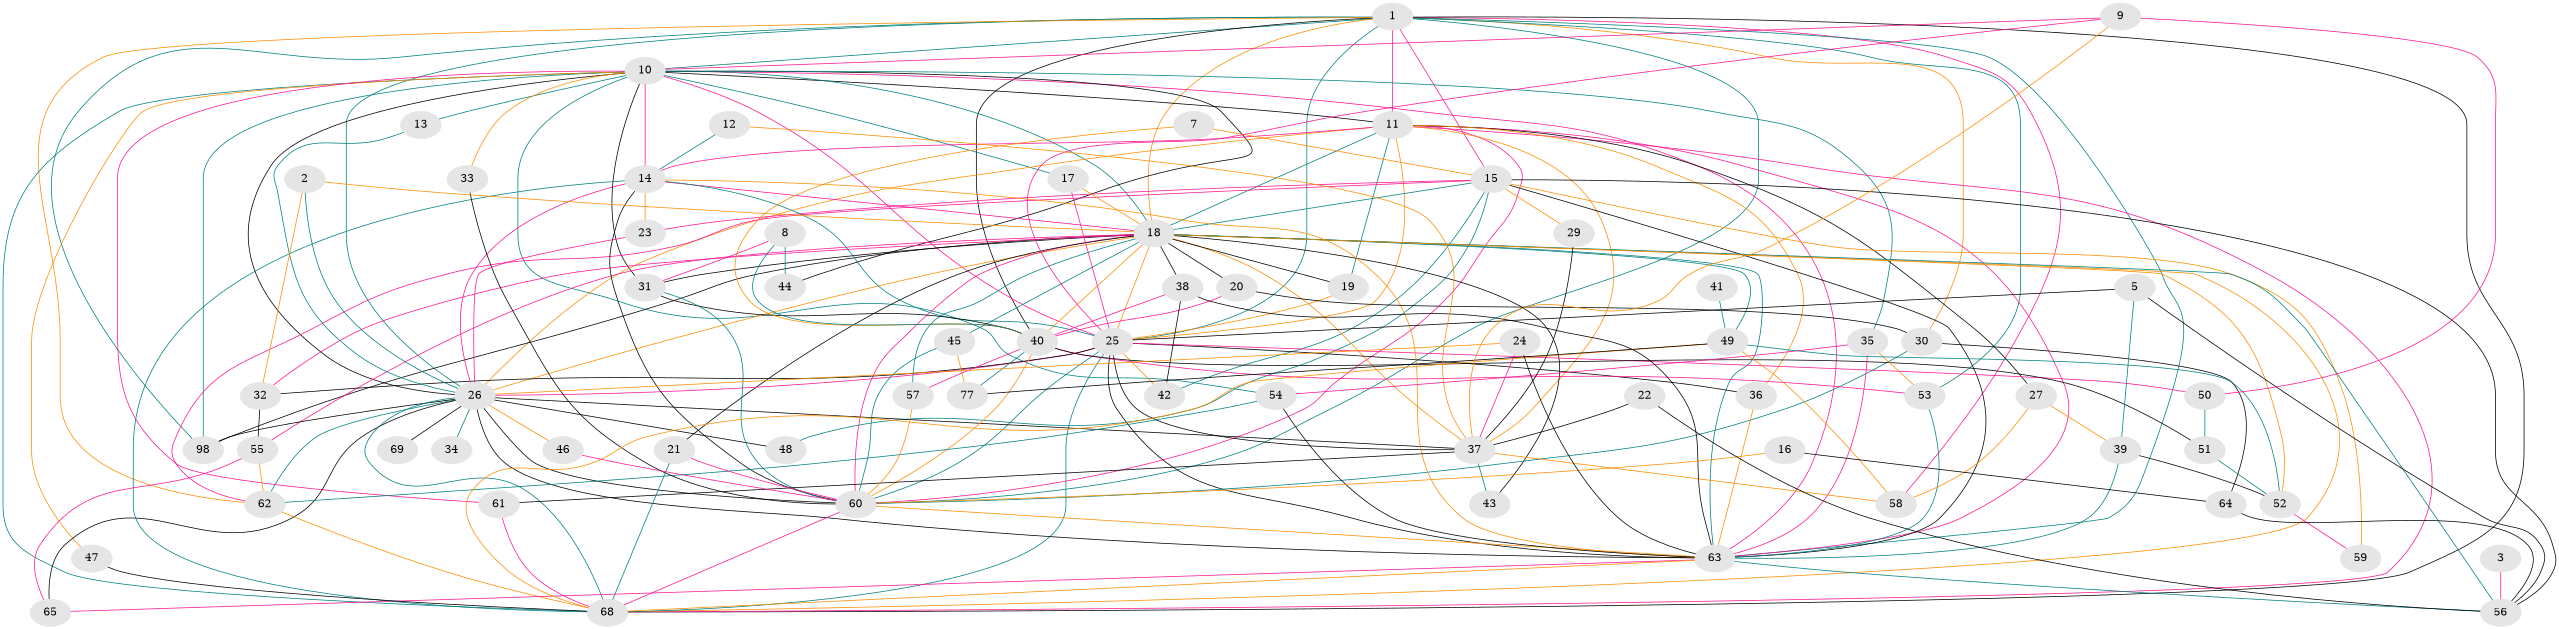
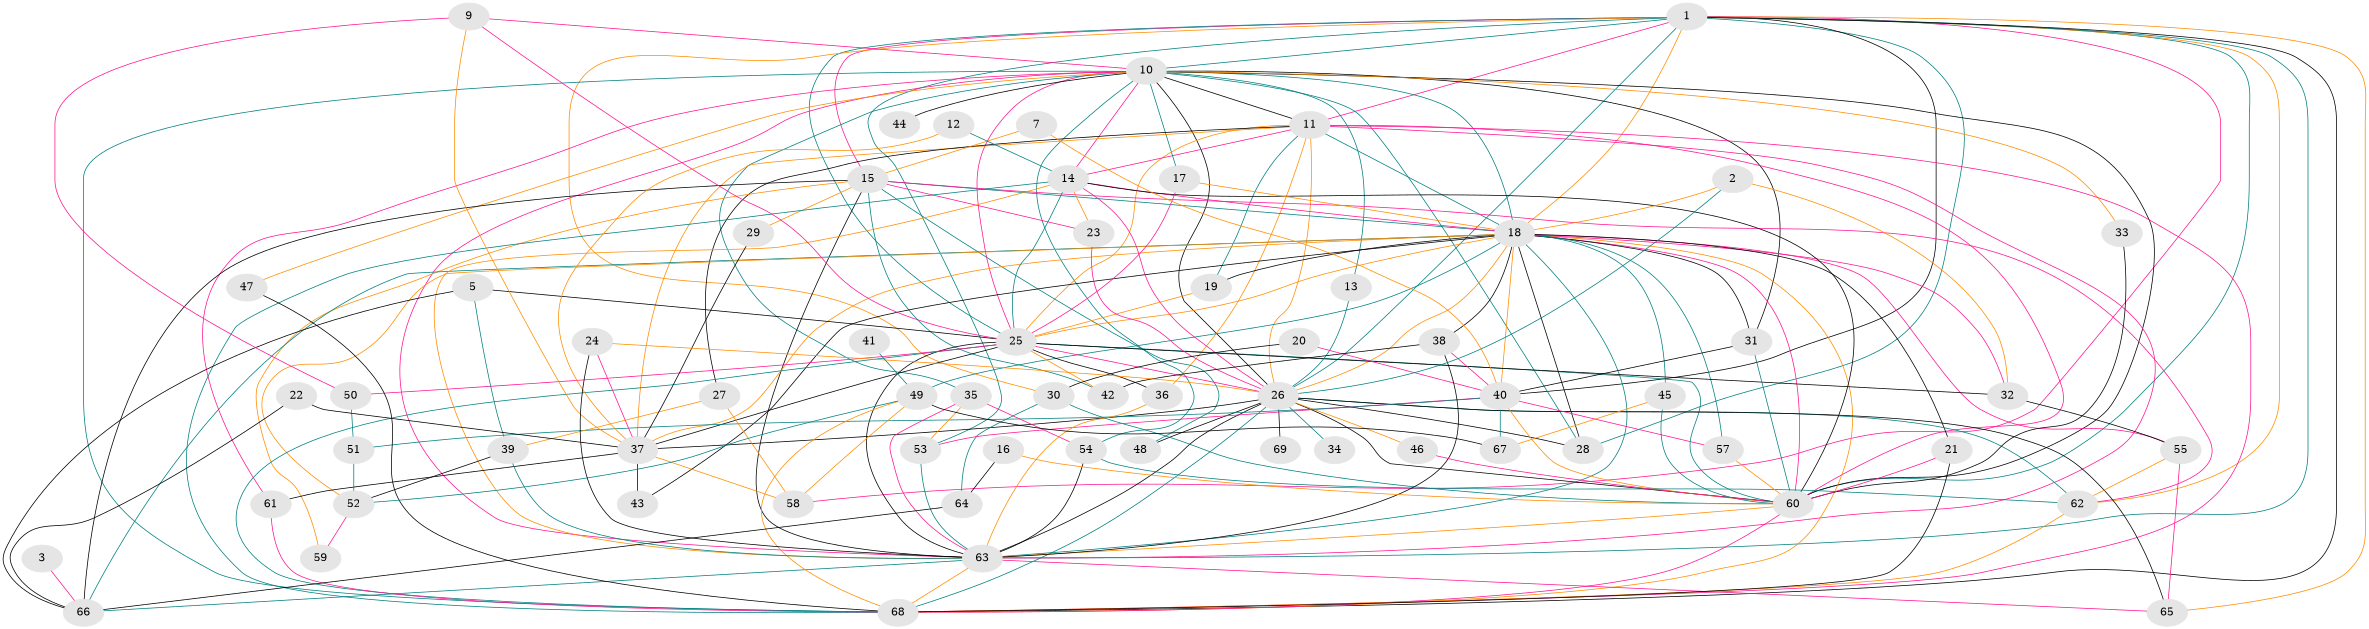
edge "1" -- "65": added
edge "10" -- "60": added
node "8": removed
edge "18" -- "20": removed
edge "40" -- "51": color black -> teal
edge "30" -- "64": color black -> teal
node "77": label "77" -> "67"
node "98": label "98" -> "28"
edge "37" -- "43": color teal -> black
edge "21" -- "68": color teal -> black
node "56": label "56" -> "66"
